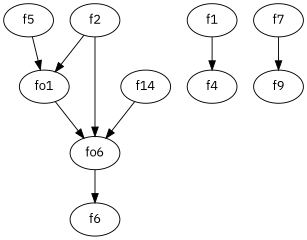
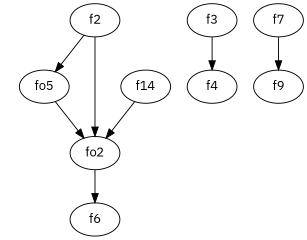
node "f5": removed
node "f1": label "f1" -> "f3"
node "fo1": label "fo1" -> "fo5"
node "fo6": label "fo6" -> "fo2"
